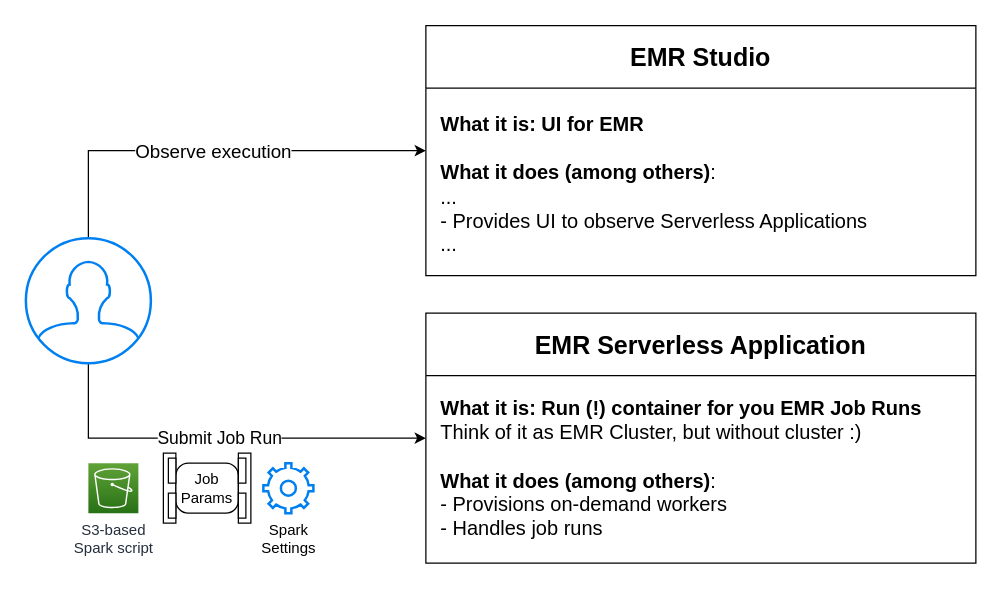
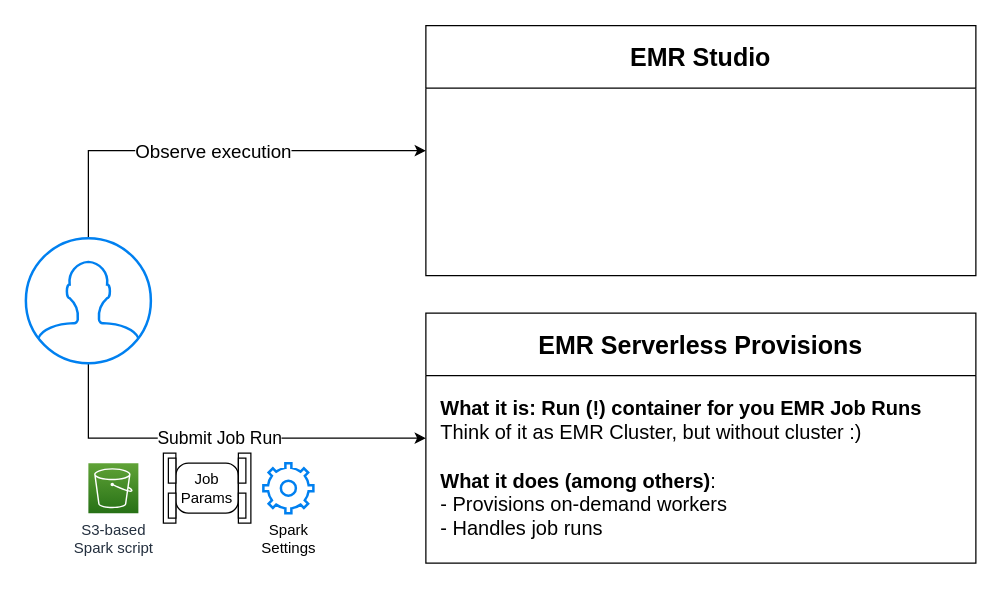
node "What it is: UI for EMR What it does (among others): ...- Provides UI to observe Serverless Applications...": removed
node "EMR Serverless Application": label "EMR Serverless Application" -> "EMR Serverless Provisions"
